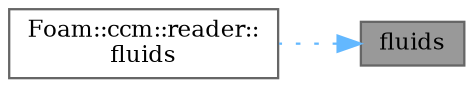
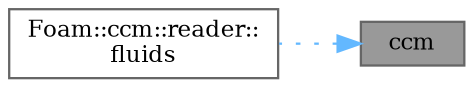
node "fluids": label "fluids" -> "ccm"
